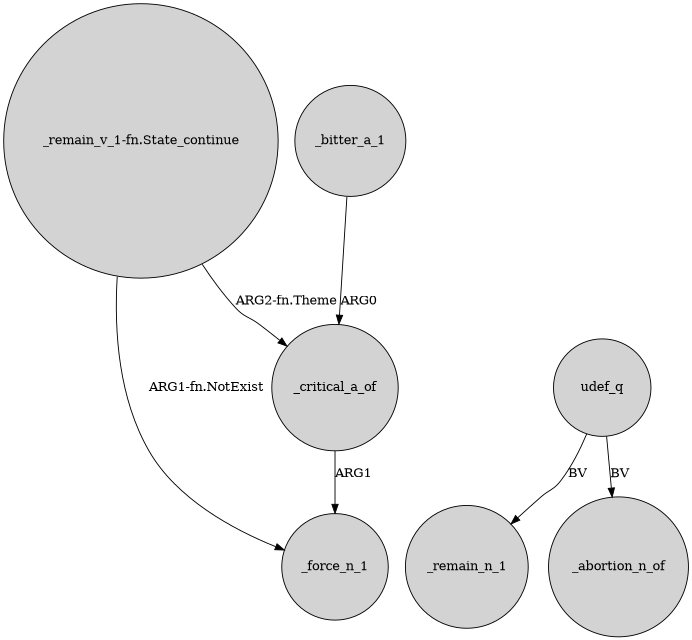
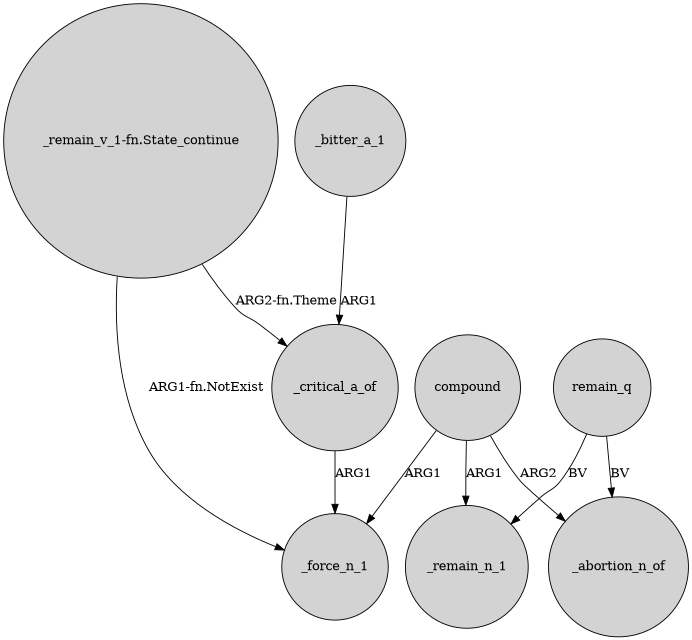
edge "_bitter_a_1" -> "_critical_a_of": label "ARG0" -> "ARG1"
node "compound": added
node "udef_q": label "udef_q" -> "remain_q"
